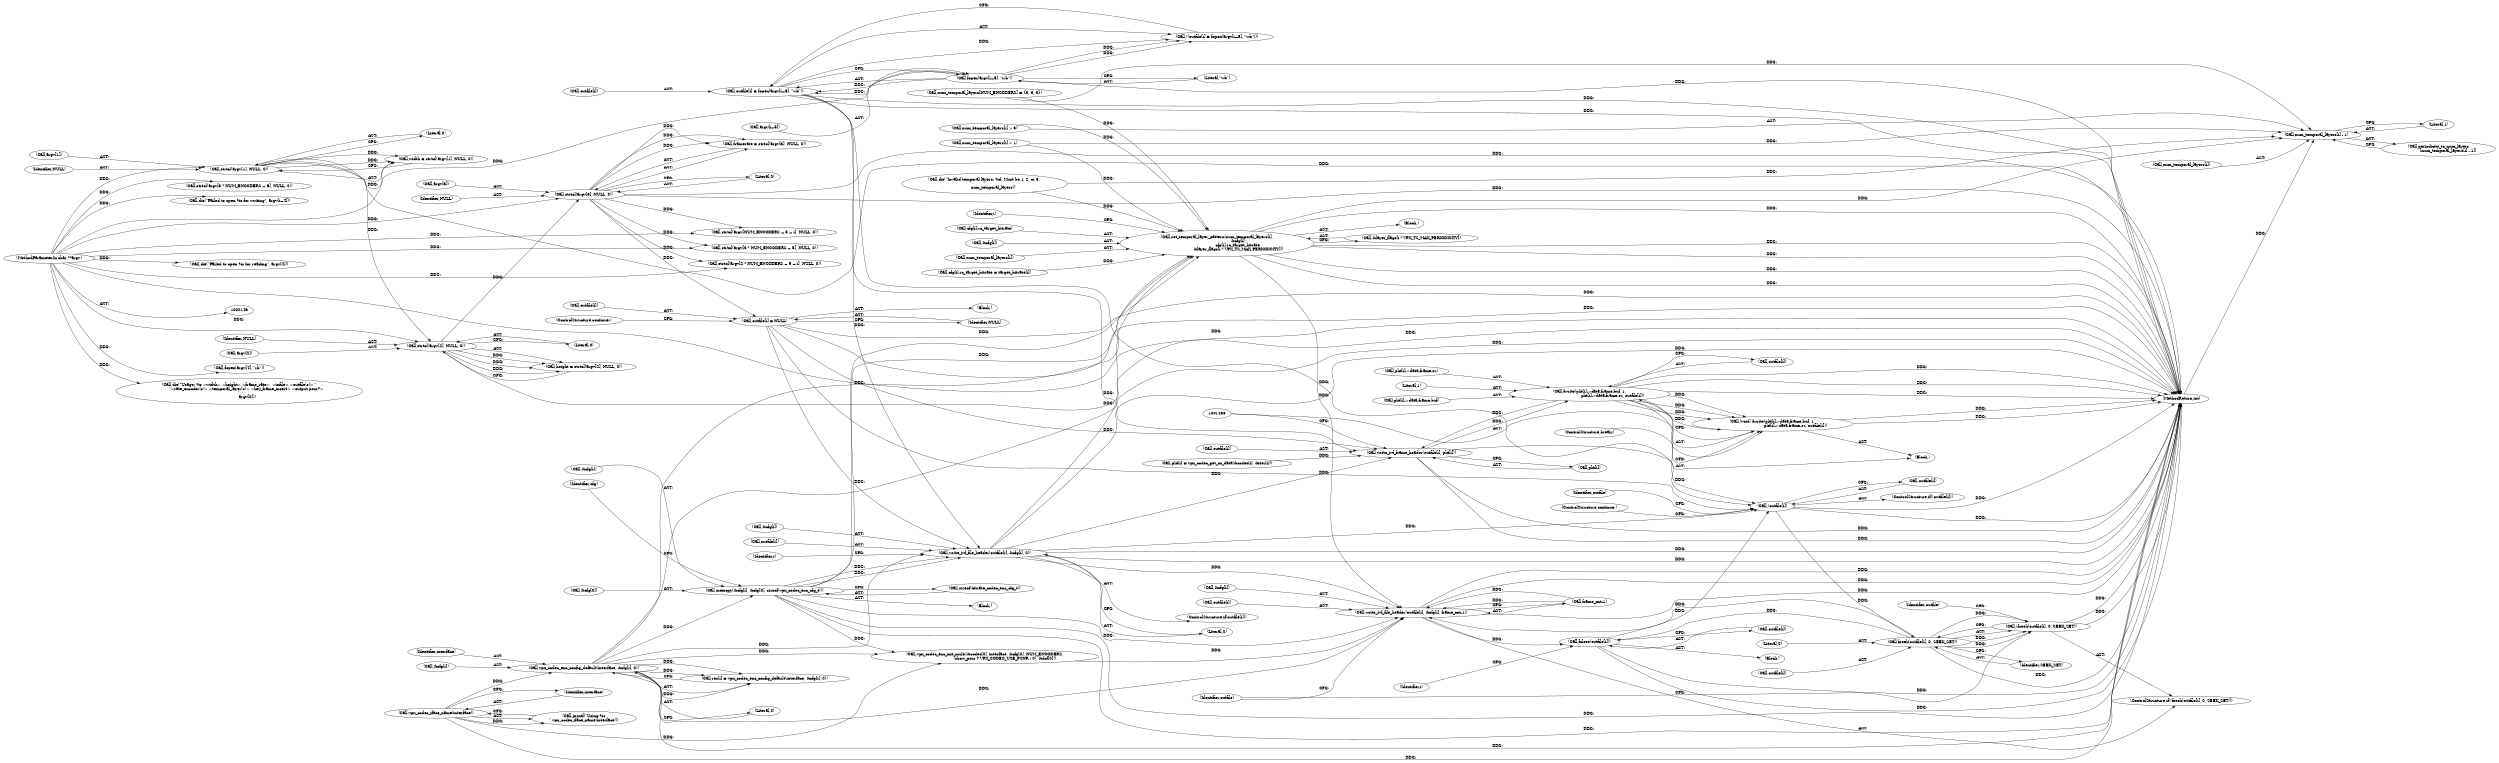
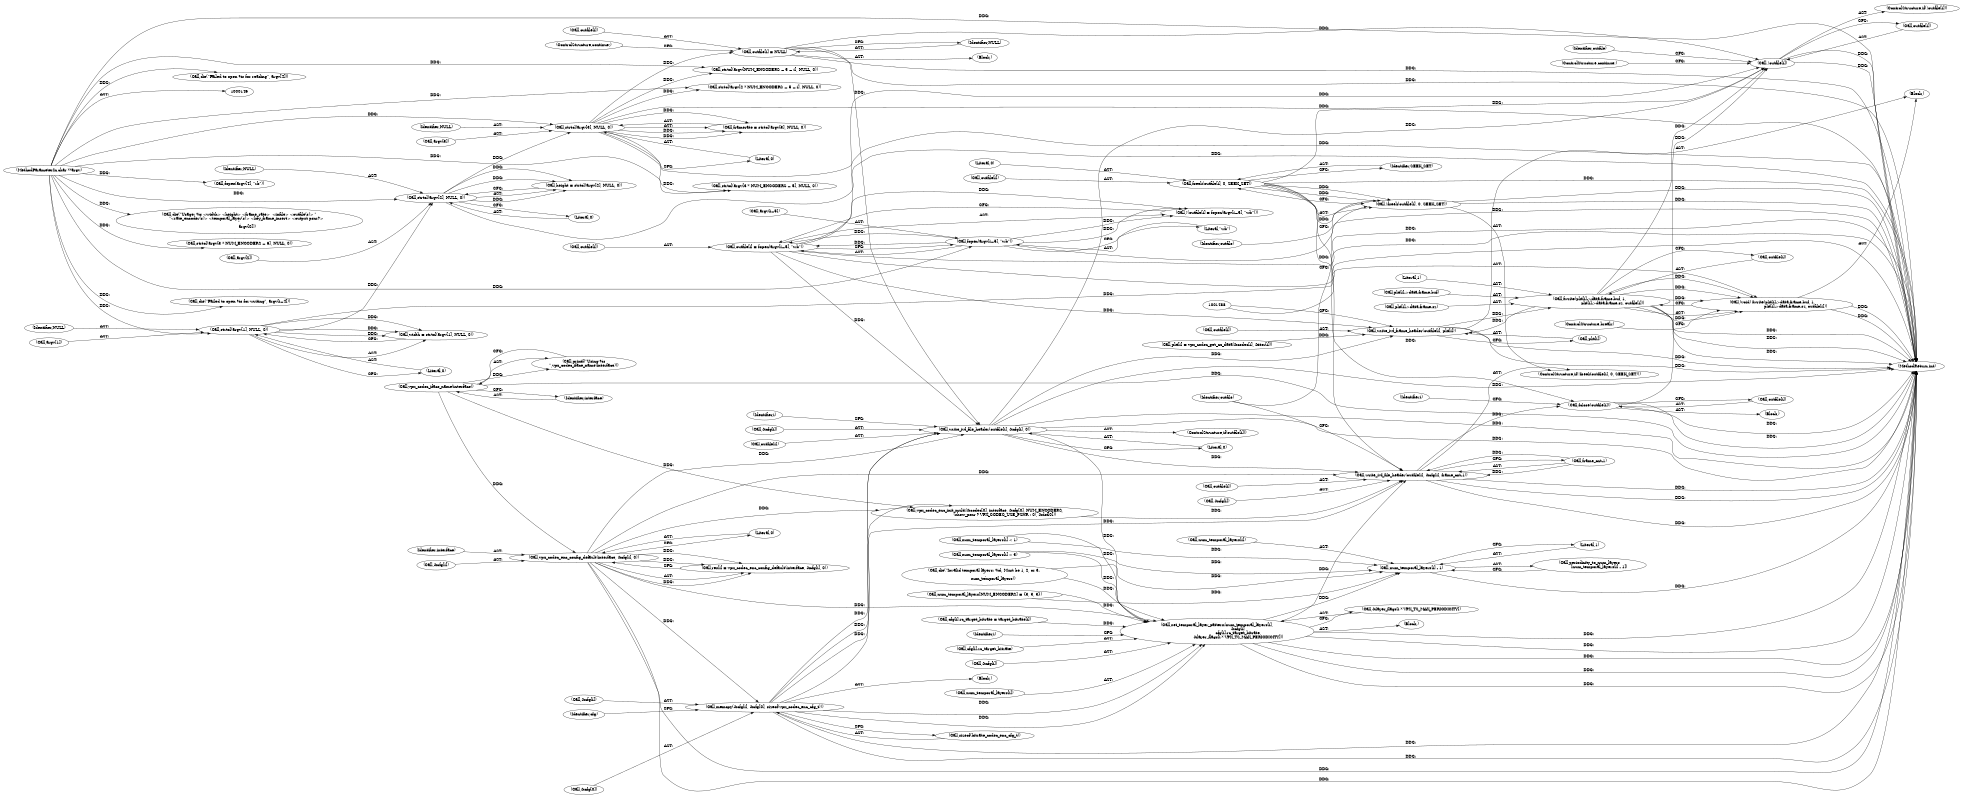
edge "(Call,num_temporal_layers[i] > 3)" -> "(Call,num_temporal_layers[i] - 1)": label "AST: " -> "DDG: "
edge "(MethodReturn,int)" -> "(Call,num_temporal_layers[i] - 1)": reversed
edge "(Call,outfile[i] = NULL)" -> "(Call,write_ivf_frame_header(outfile[i], pkt[i]))": removed, label "DDG:"
edge "(Call,!outfile[i])" -> "(Call,fseek(outfile[i], 0, SEEK_SET))": reversed
